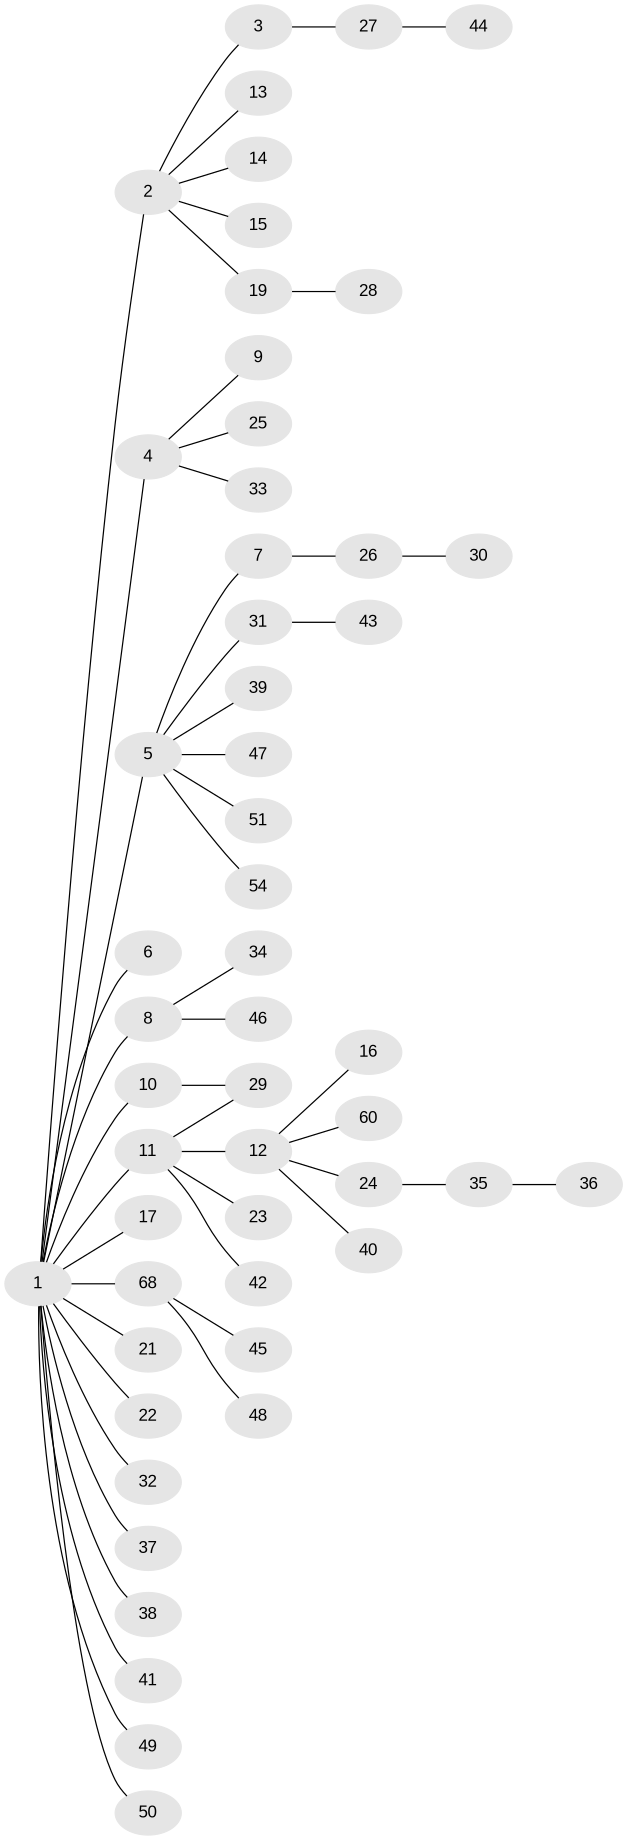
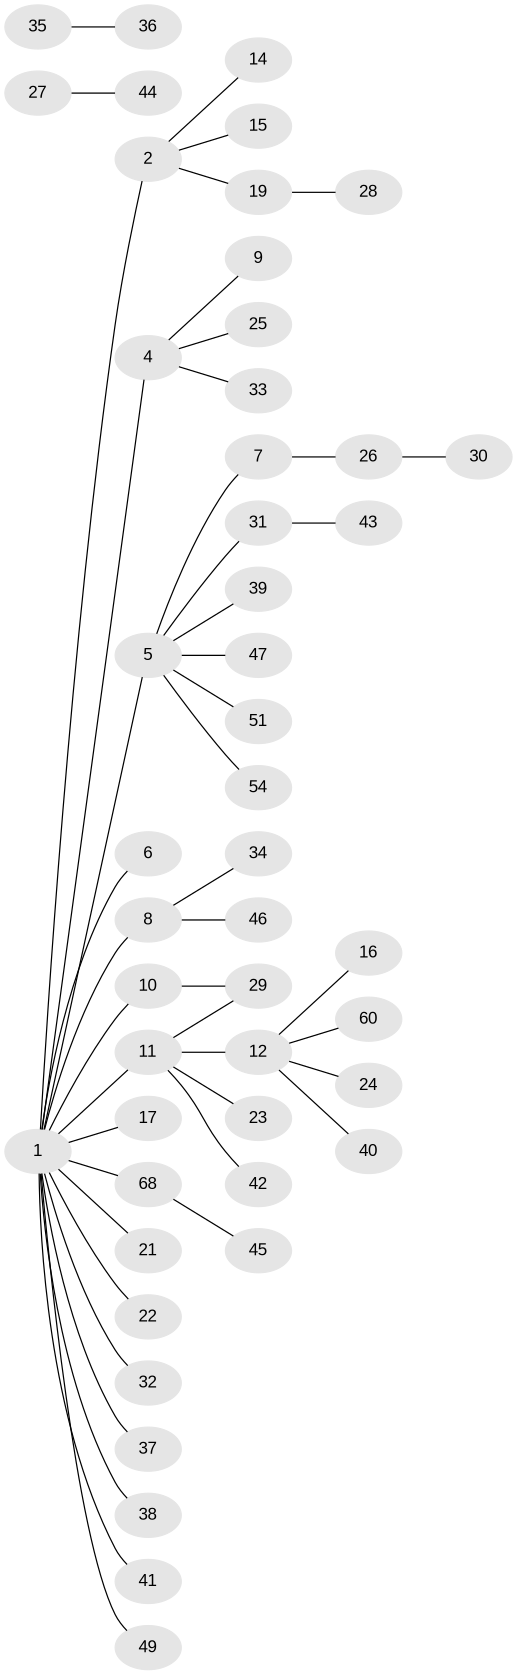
node "3": removed
node "13": removed
edge "24" -- "35": removed
node "48": removed
node "50": removed
